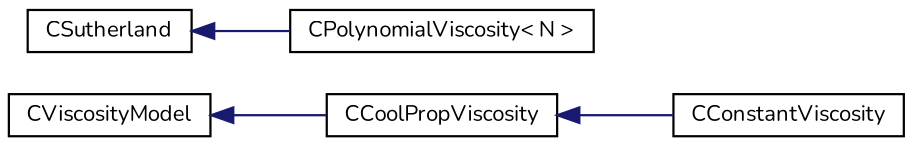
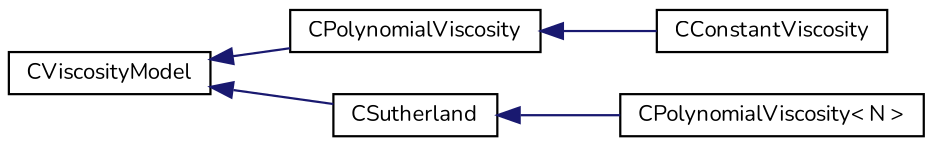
edge "CSutherland" -> "CViscosityModel": added
node "CCoolPropViscosity": label "CCoolPropViscosity" -> "CPolynomialViscosity"
